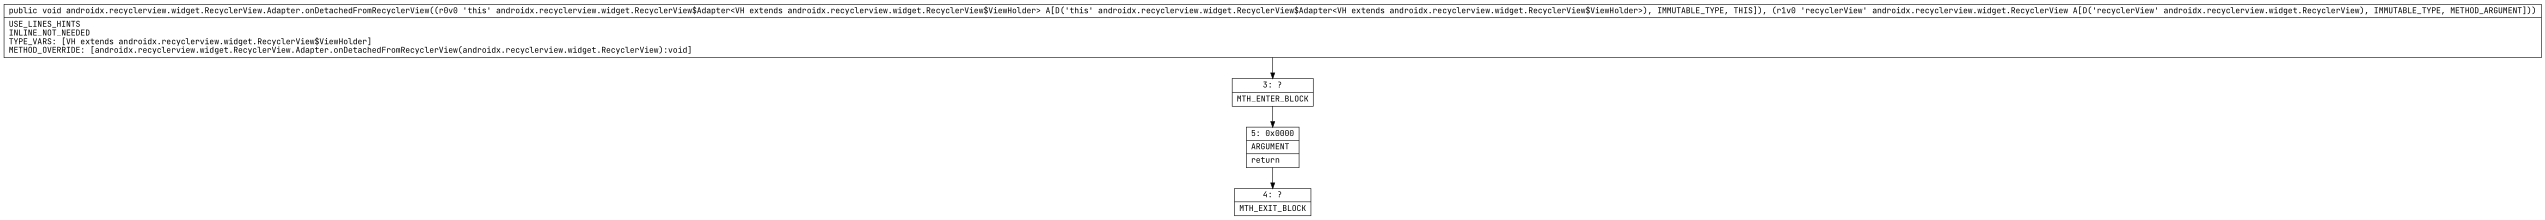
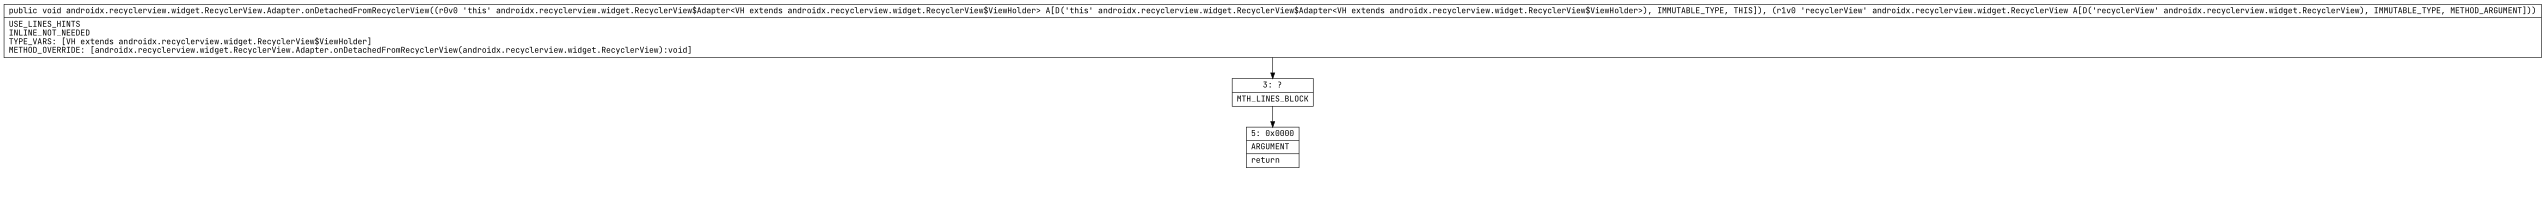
node "3: ?": text "MTH_ENTER_BLOCK" -> "MTH_LINES_BLOCK"
node "4: ?": removed
